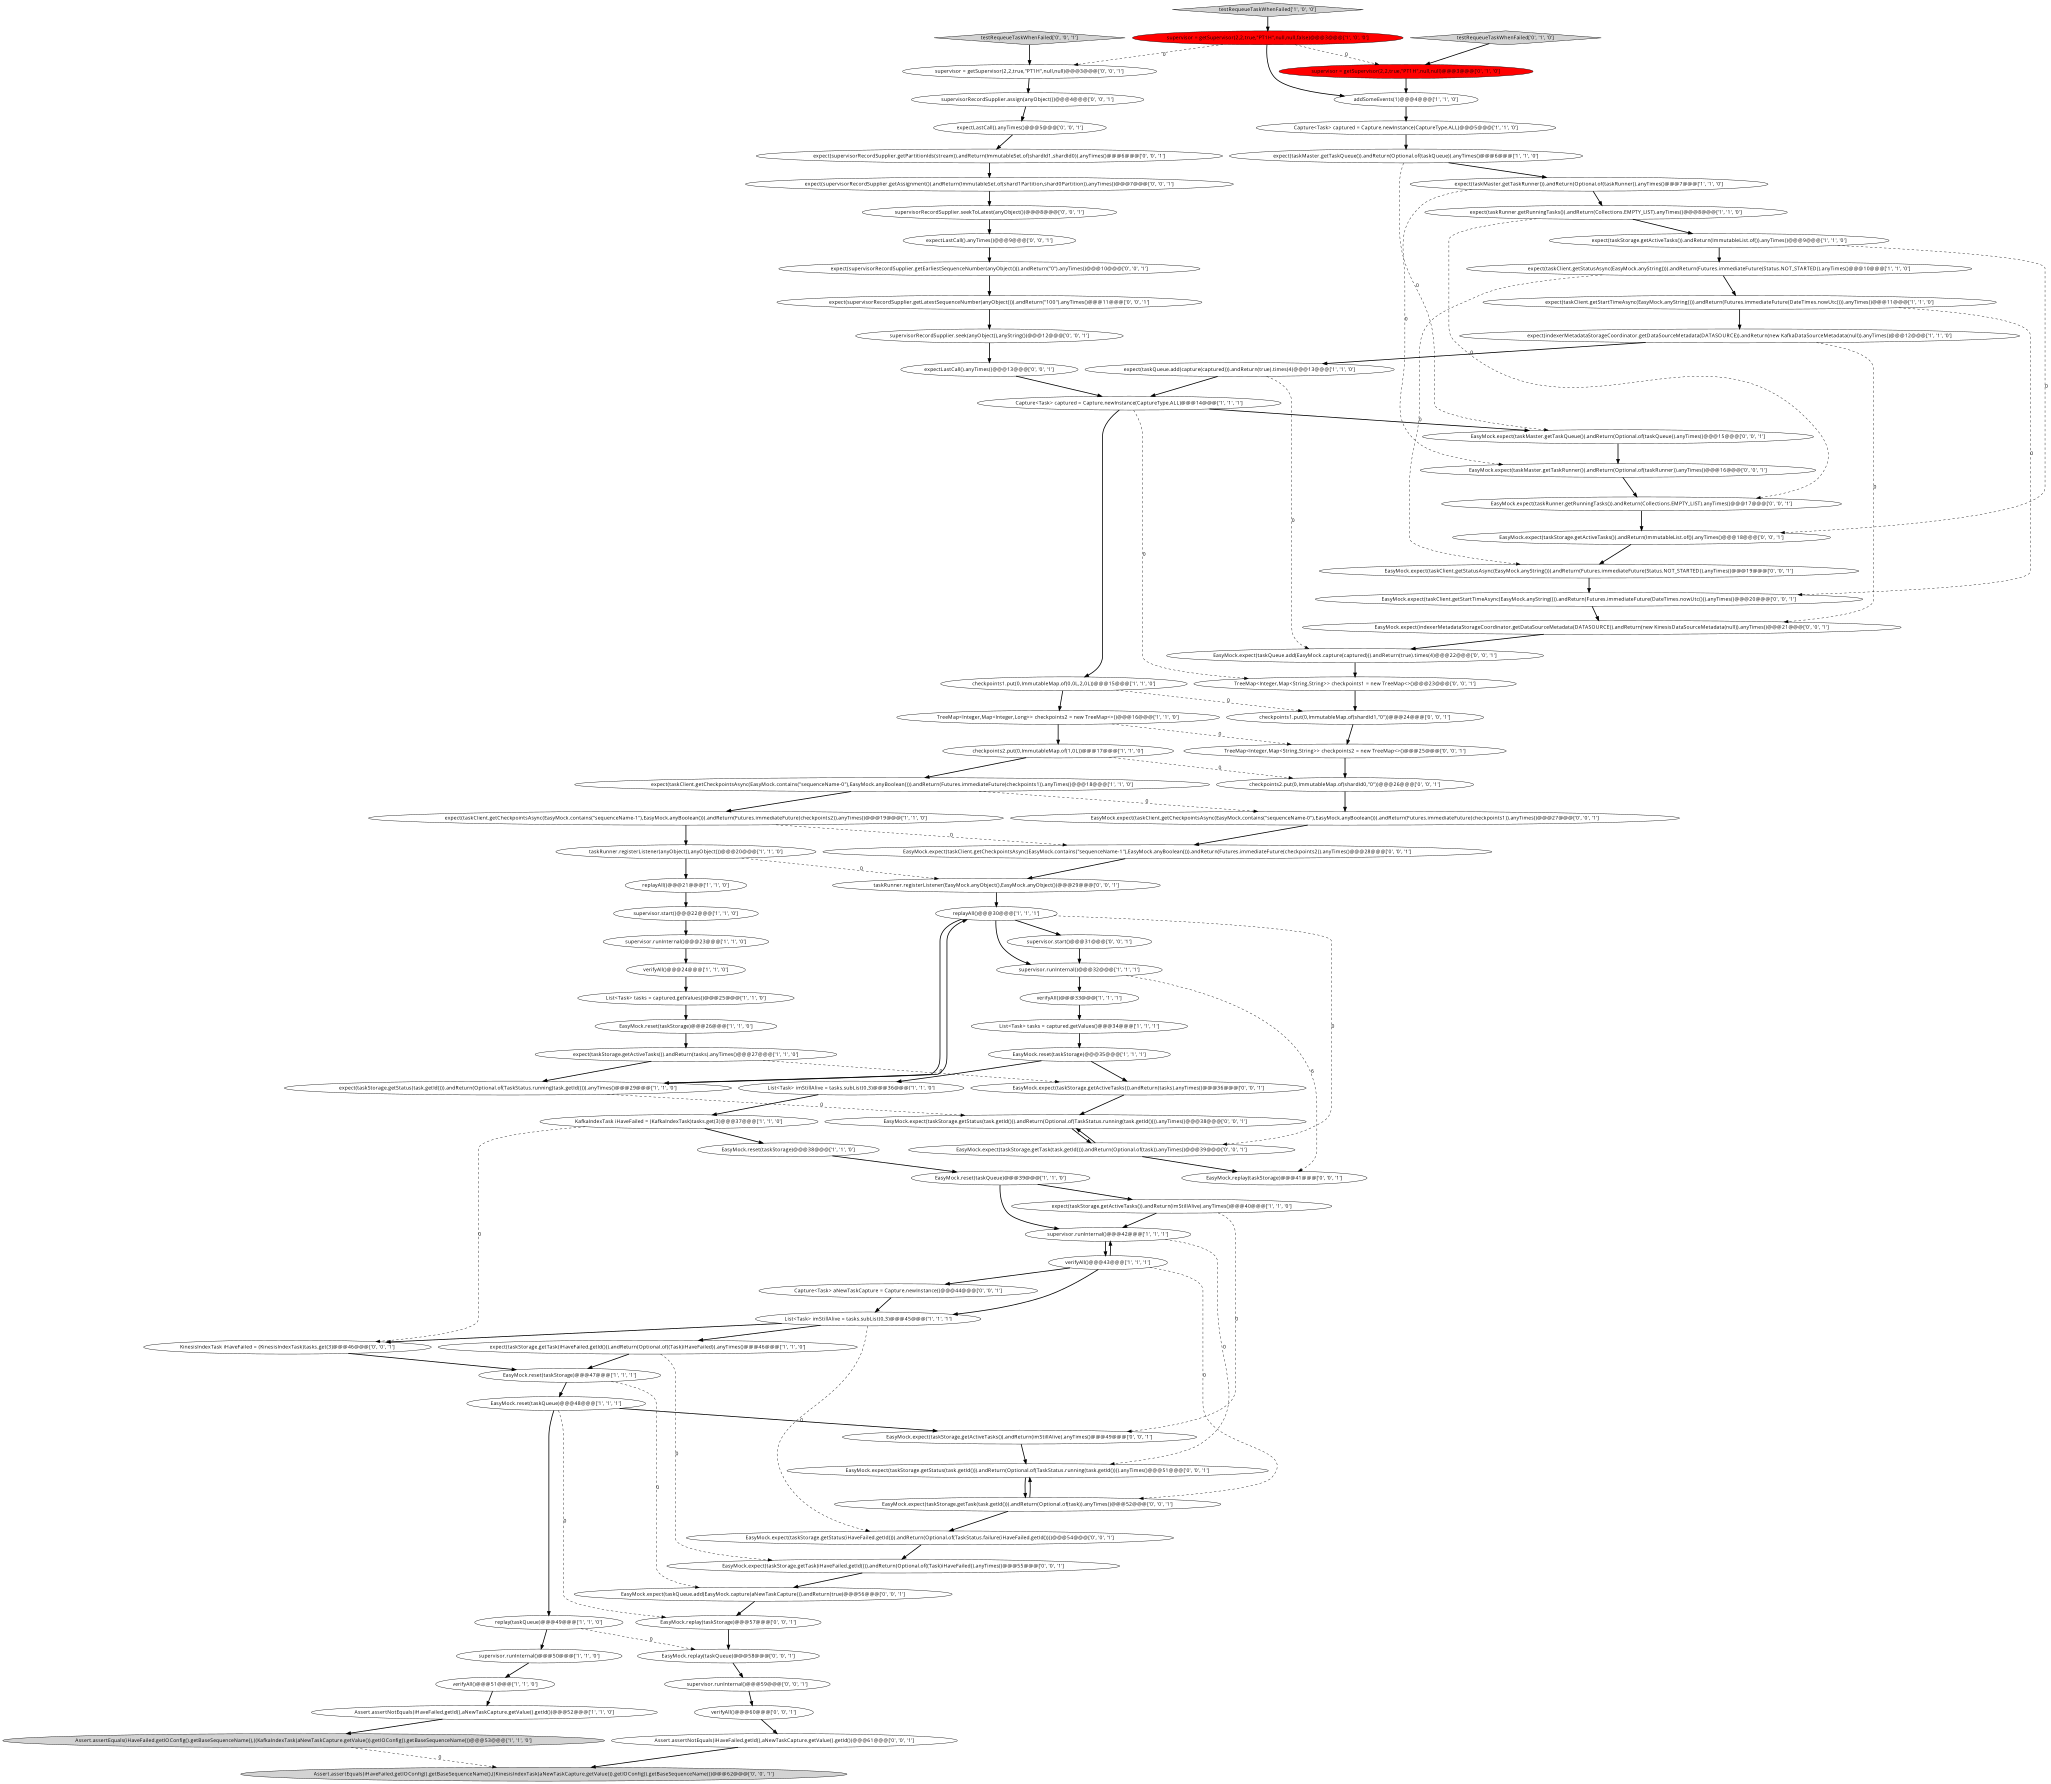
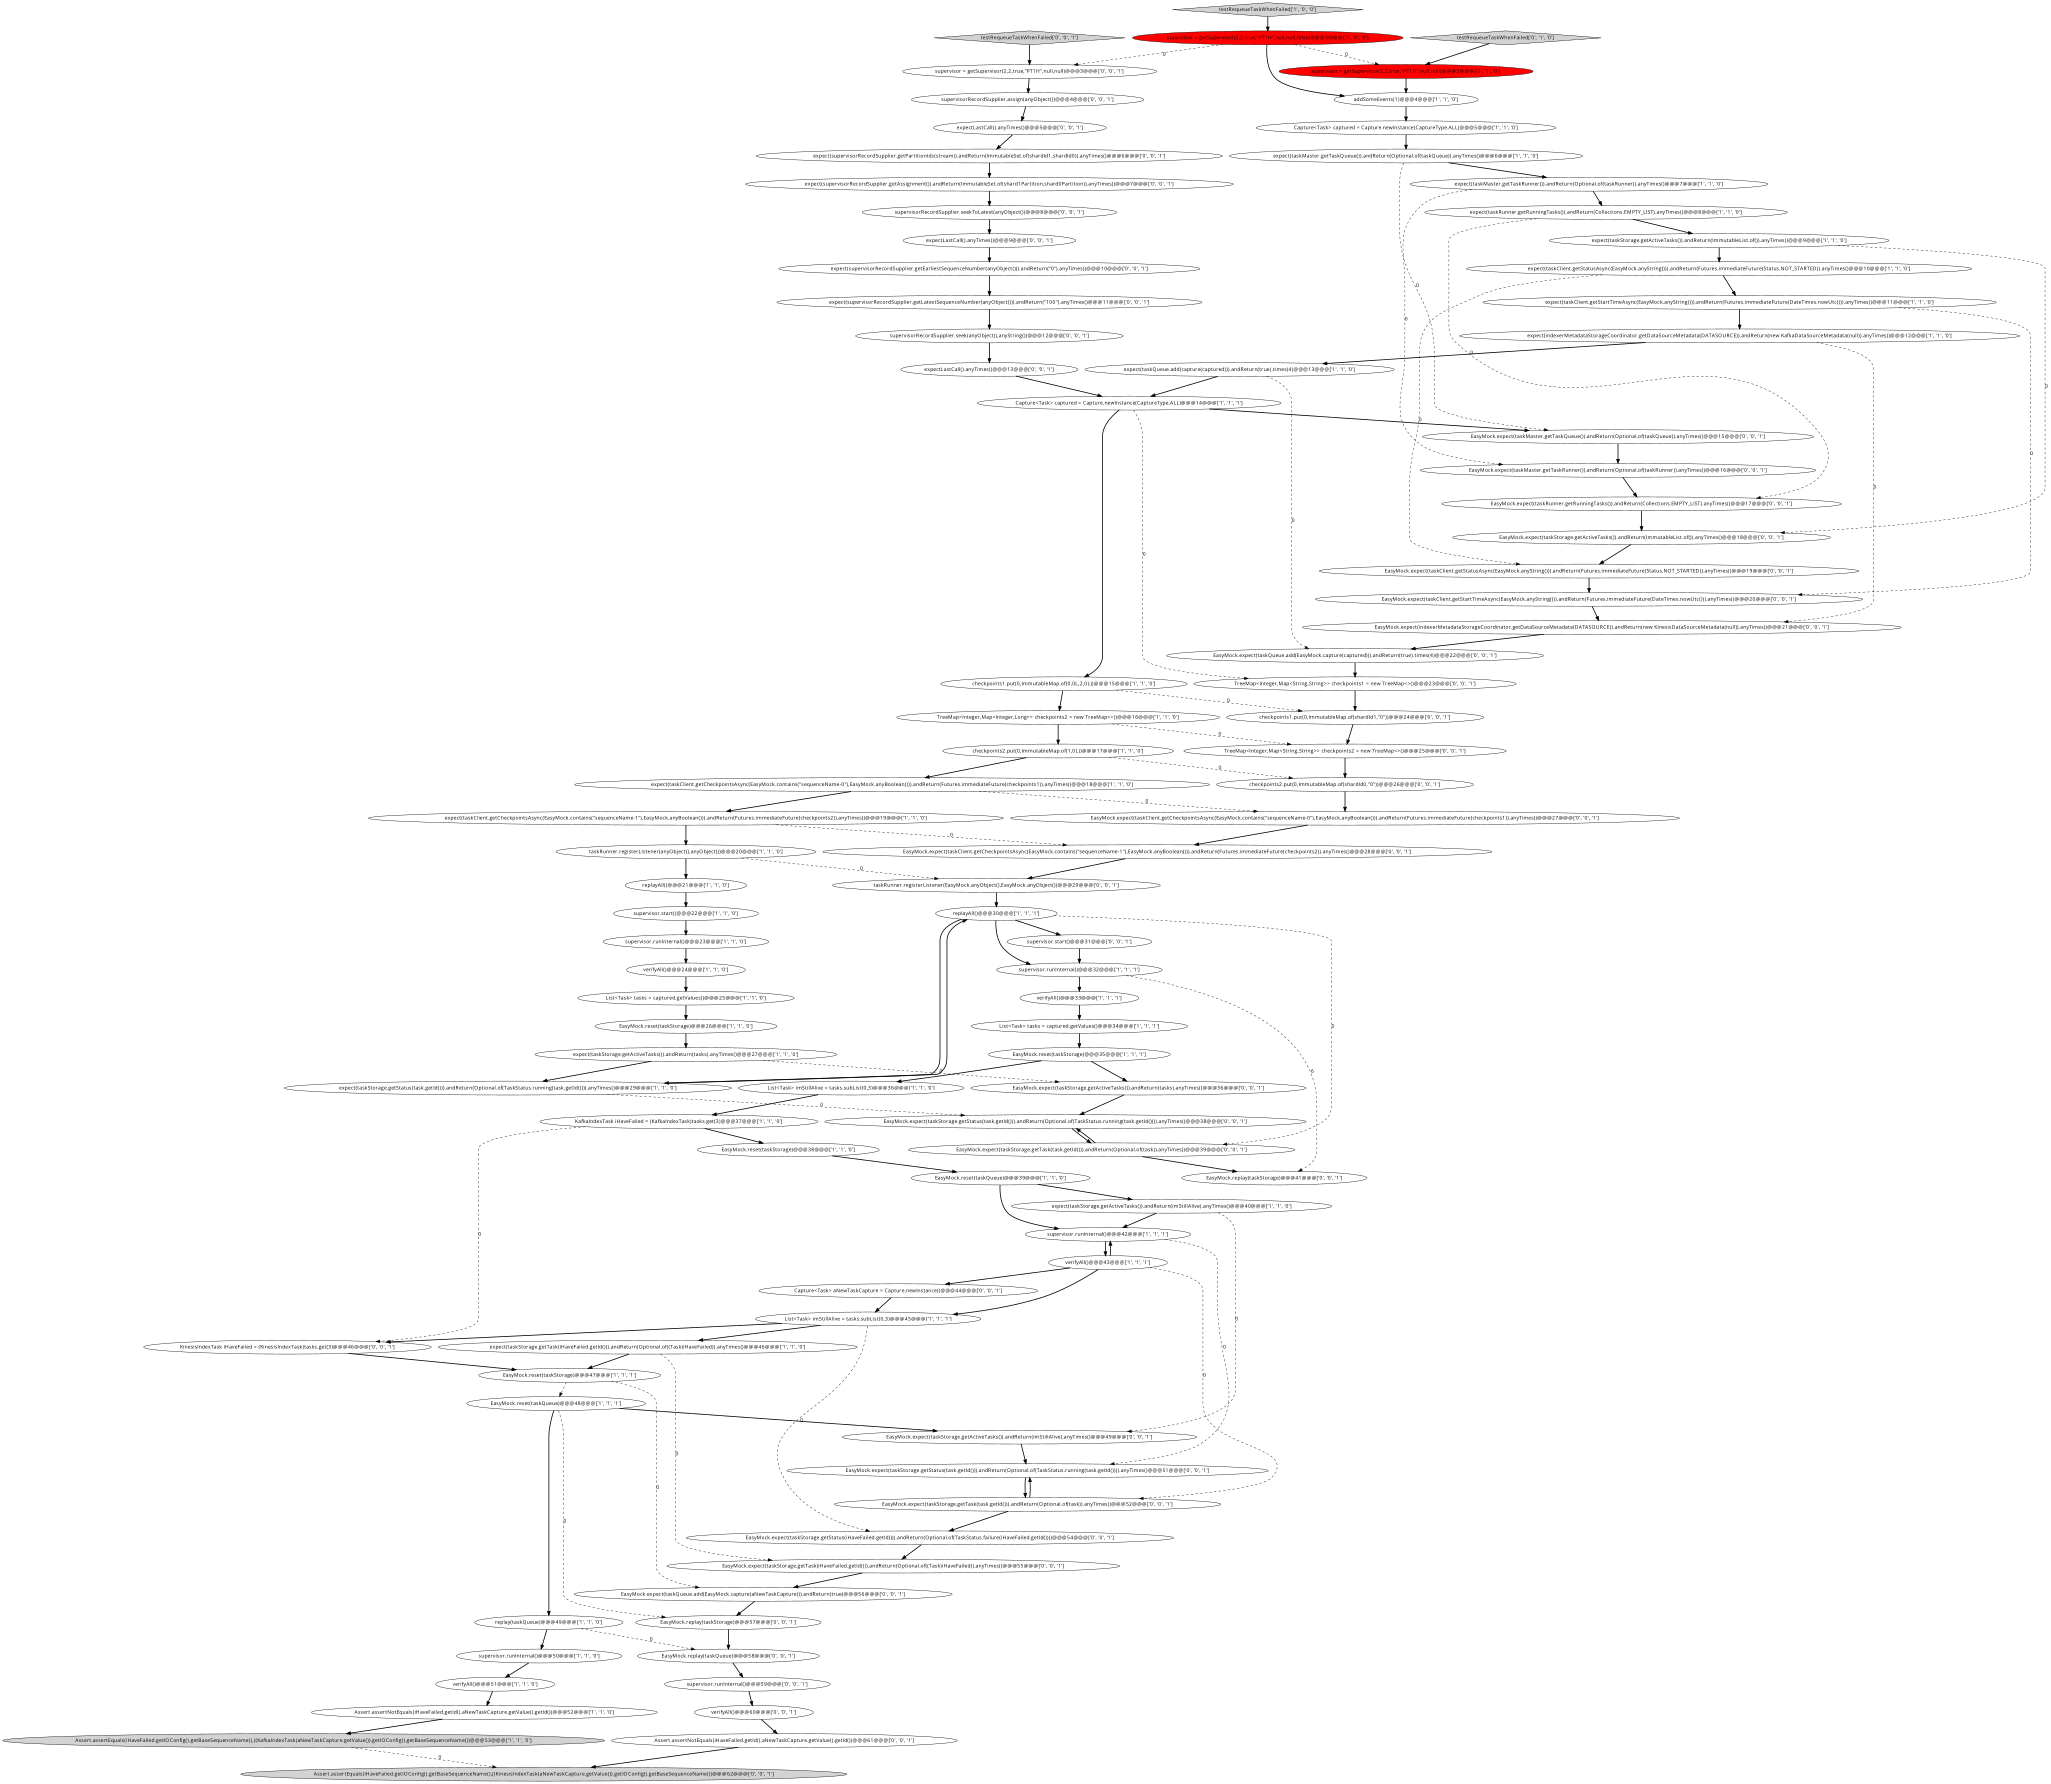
edge "EasyMock.reset(taskStorage)@@@47@@@['1', '1', '1']" -> "EasyMock.reset(taskQueue)@@@48@@@['1', '1', '1']": style bold -> dashed
